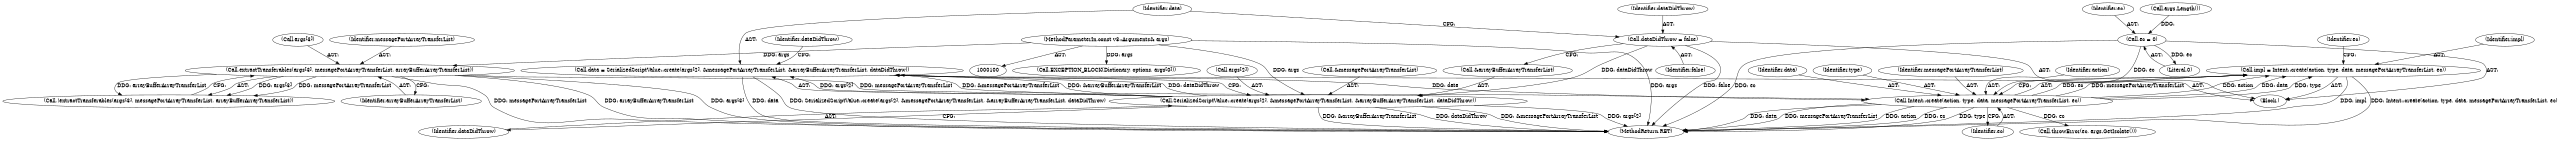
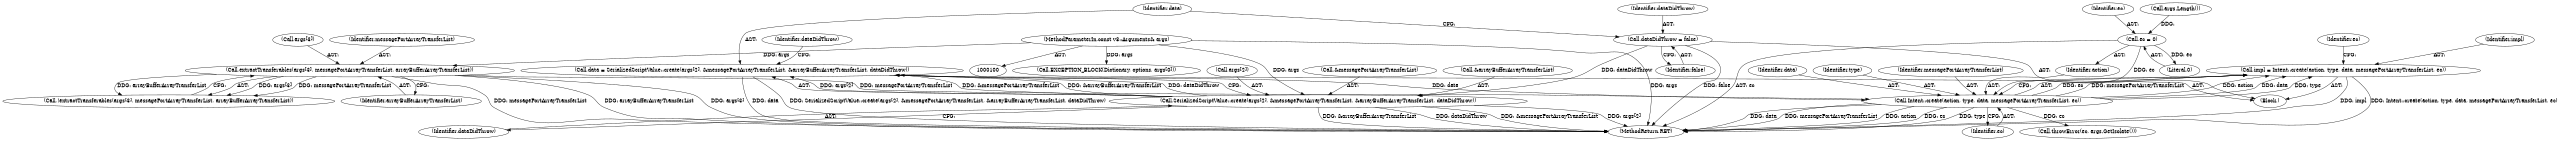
edge "(Call,dataDidThrow = false)" -> "(Call,&arrayBufferArrayTransferList)": now "(Call,dataDidThrow = false)" -> "(Identifier,false)"
edge "(Call,ec = 0)" -> "(Block,)": now "(Call,ec = 0)" -> "(Identifier,action)"
edge "(Call,ec = 0)" -> "(MethodReturn,RET)": label "DDG: ec" -> "AST: ec"
